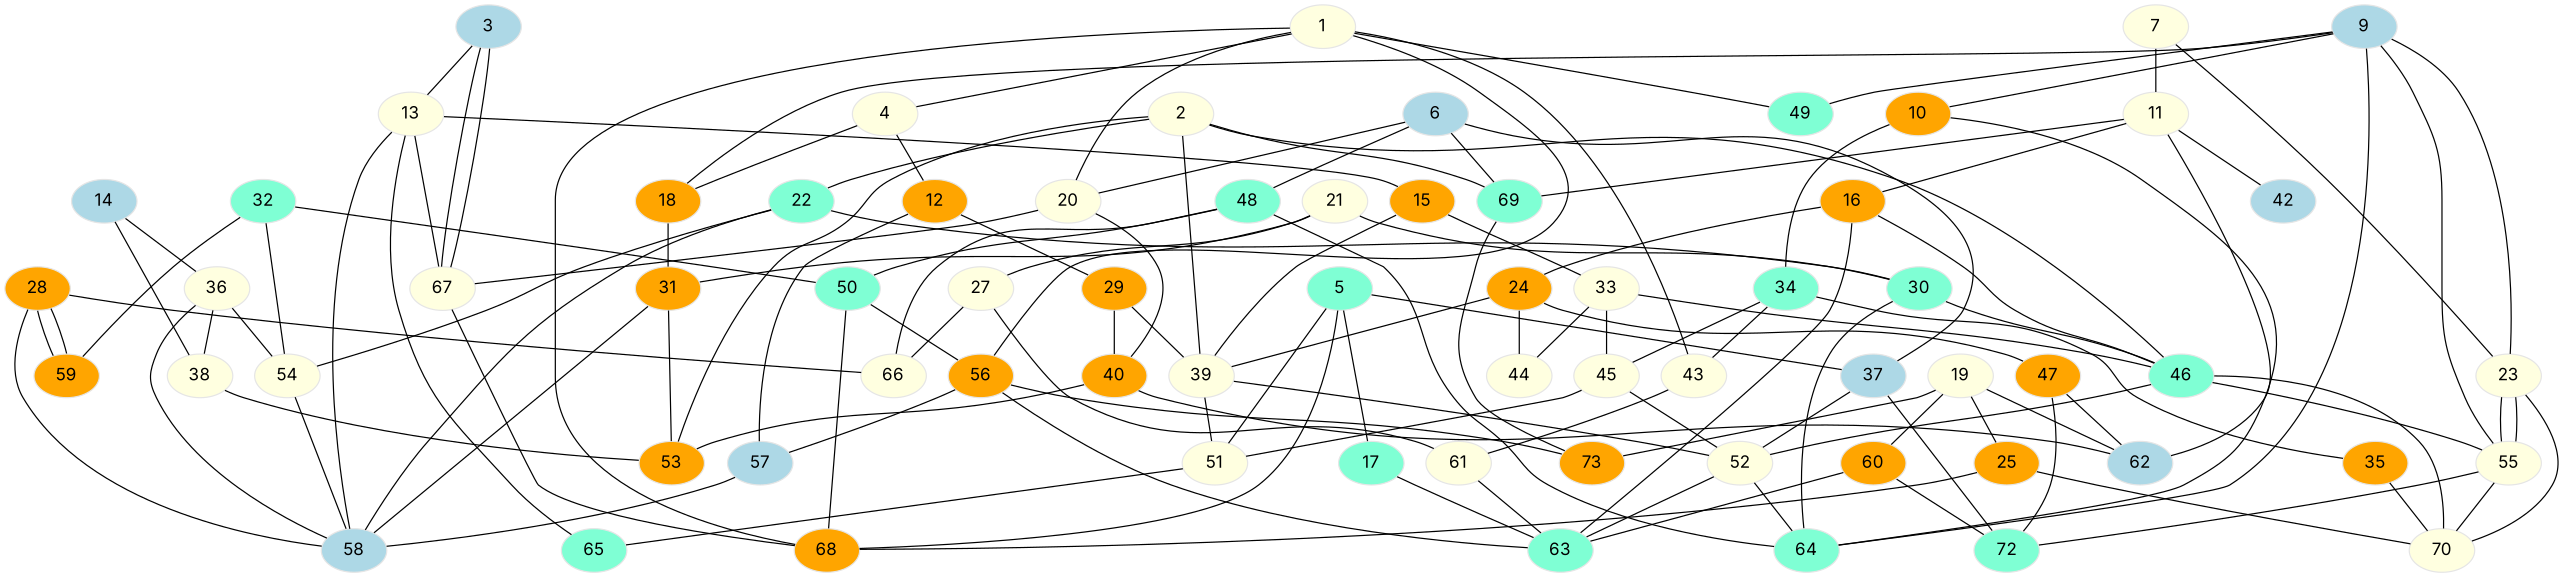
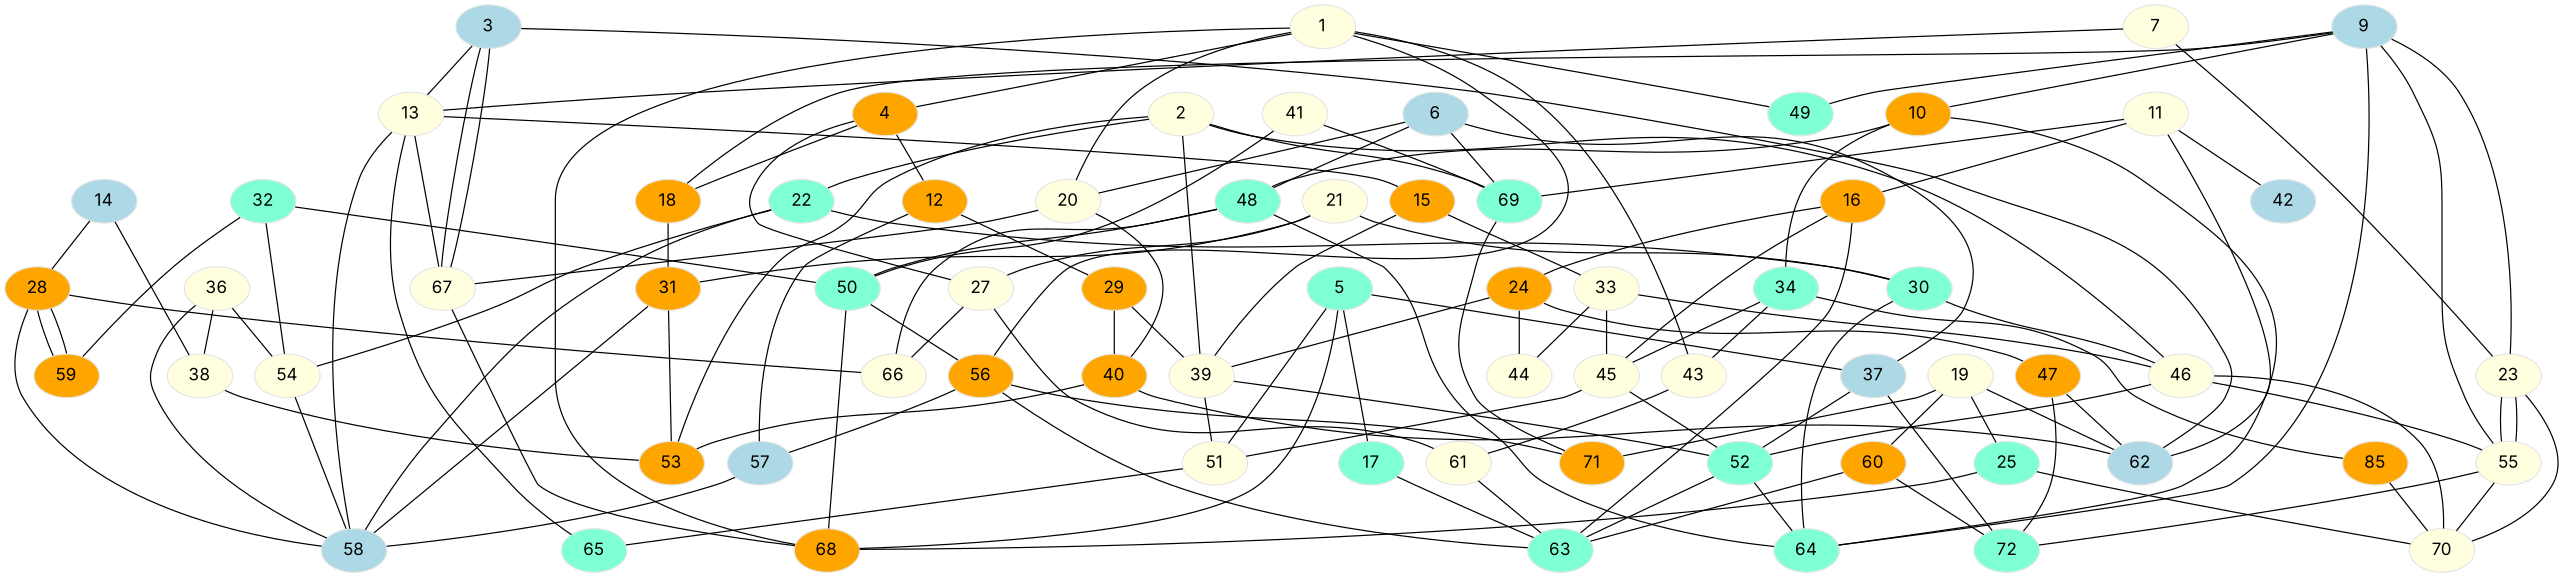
edge "7" -- "11": now "7" -- "13"
edge "3" -- "62": added
node "4": fillcolor lightyellow -> orange
node "41": added
edge "10" -- "48": added
edge "4" -- "27": added
edge "14" -- "36": now "14" -- "28"
edge "16" -- "46": now "16" -- "45"
node "46": fillcolor aquamarine -> lightyellow
node "73": label "73" -> "71"
node "52": fillcolor lightyellow -> aquamarine
node "25": fillcolor orange -> aquamarine
node "35": label "35" -> "85"
